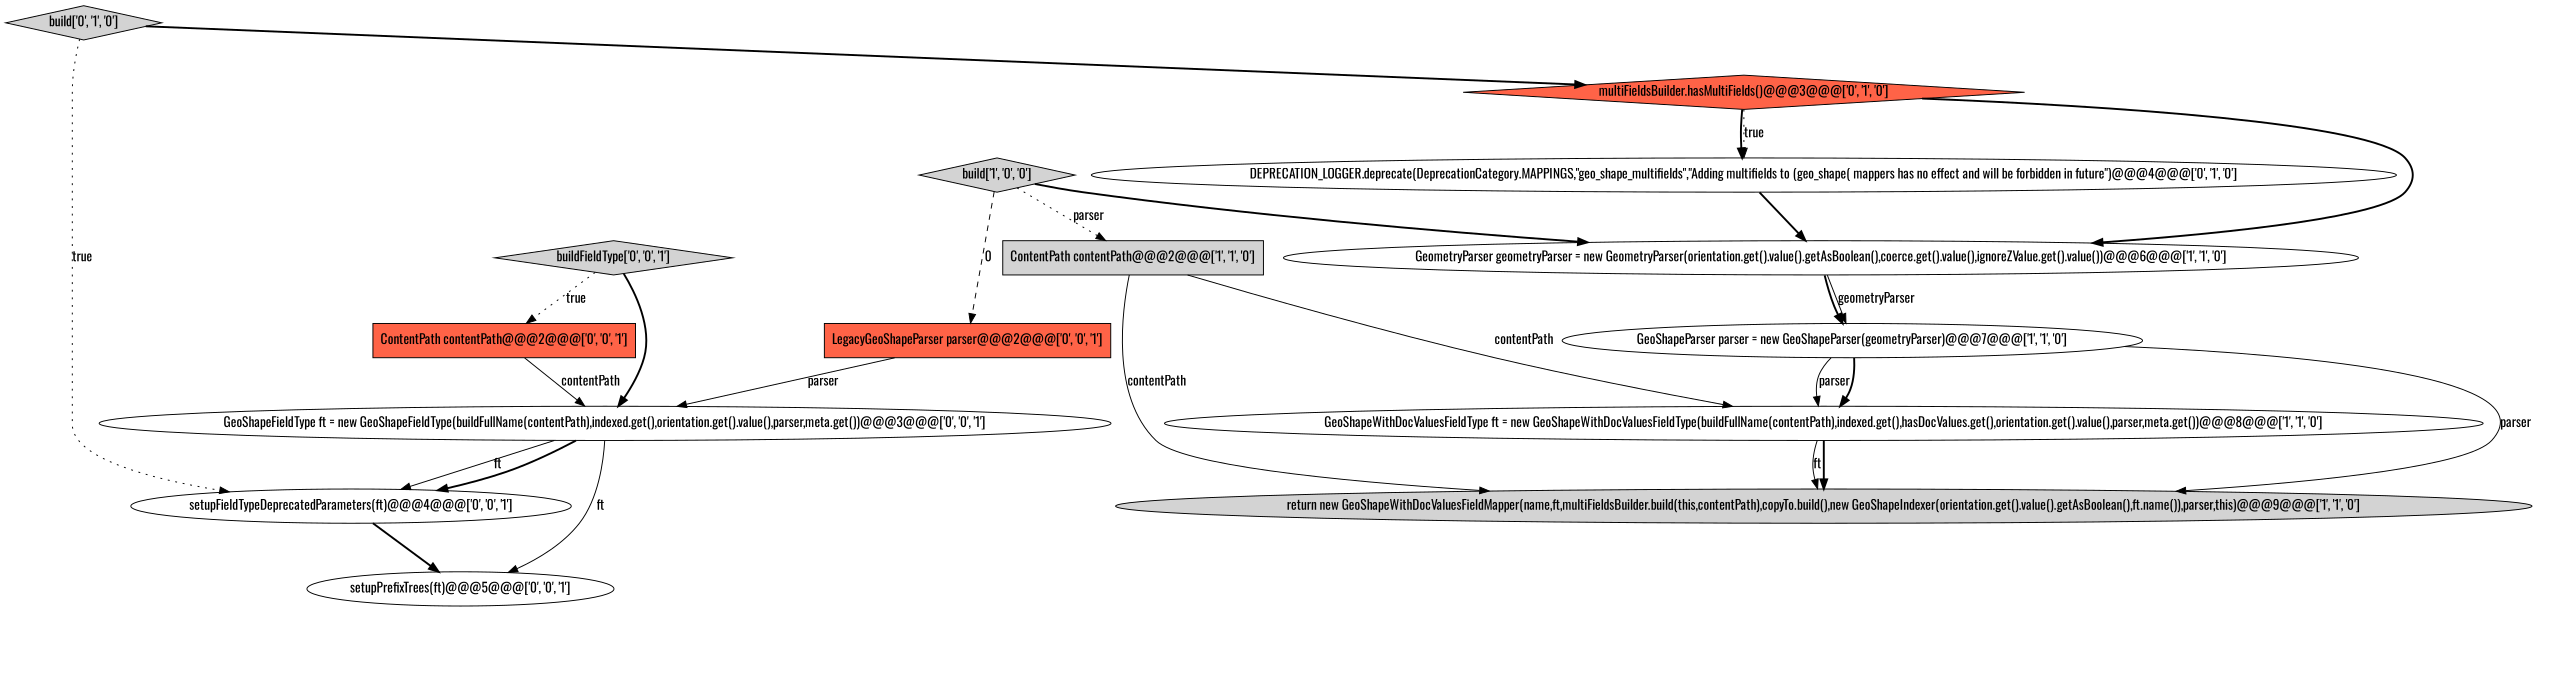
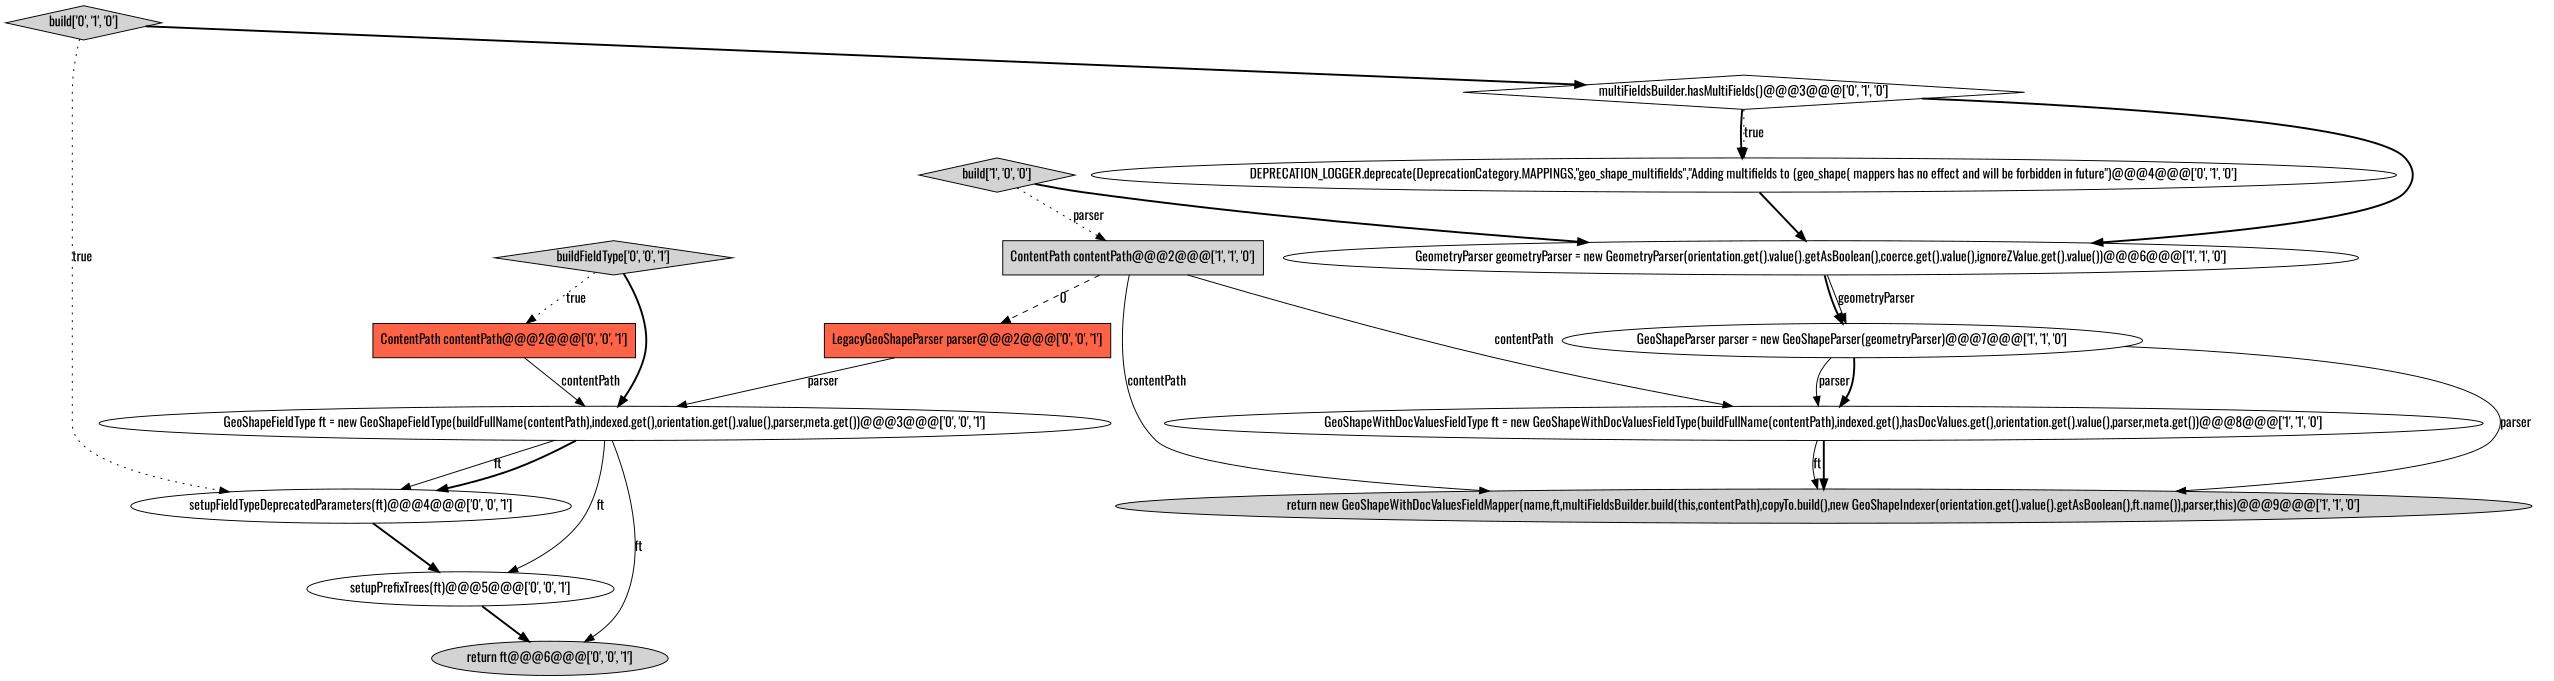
node "multiFieldsBuilder.hasMultiFields()@@@3@@@['0', '1', '0']": fillcolor tomato -> white
edge "build['1', '0', '0']" -> "LegacyGeoShapeParser parser@@@2@@@['0', '0', '1']": now "ContentPath contentPath@@@2@@@['1', '1', '0']" -> "LegacyGeoShapeParser parser@@@2@@@['0', '0', '1']"
node "return ft@@@6@@@['0', '0', '1']": added
